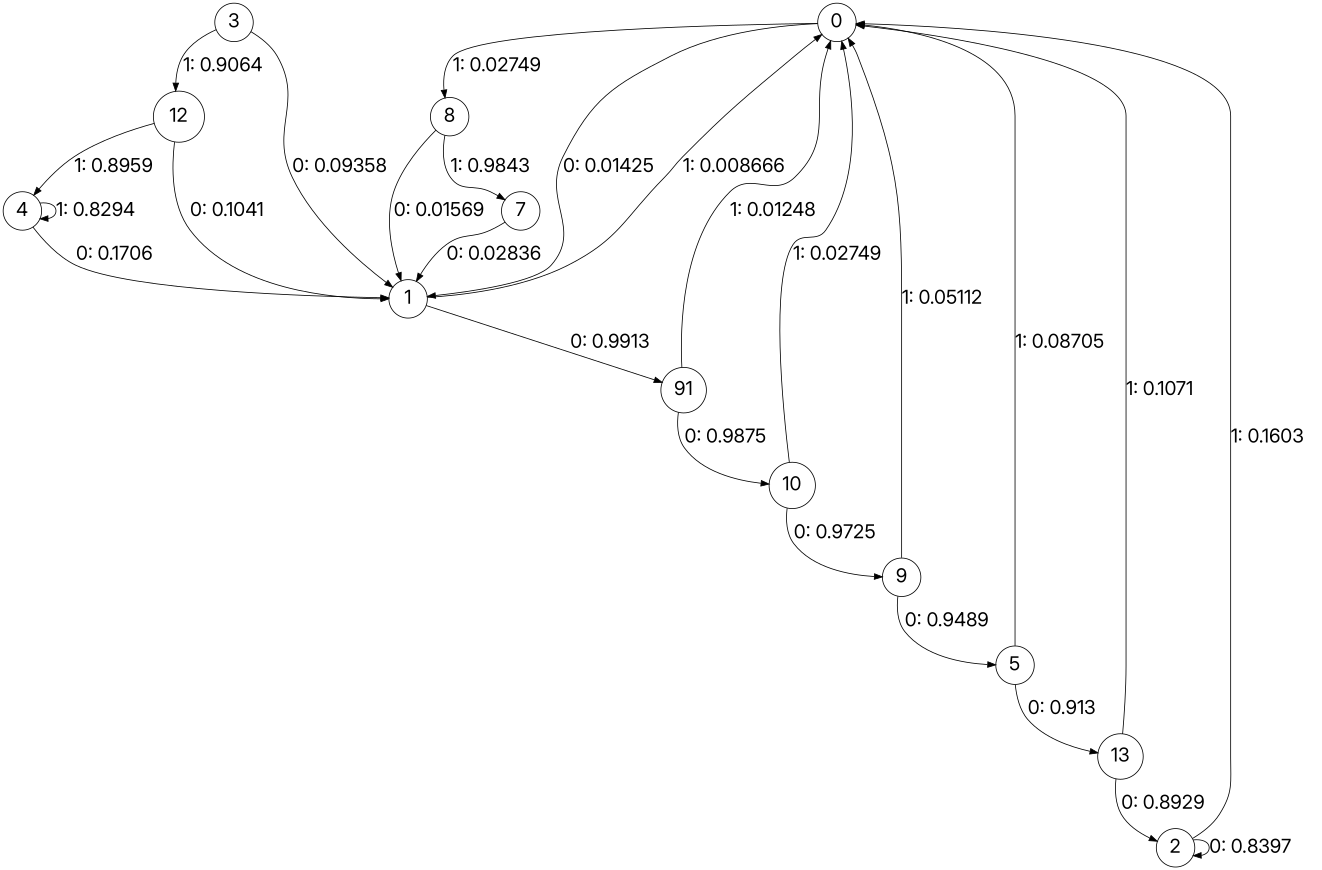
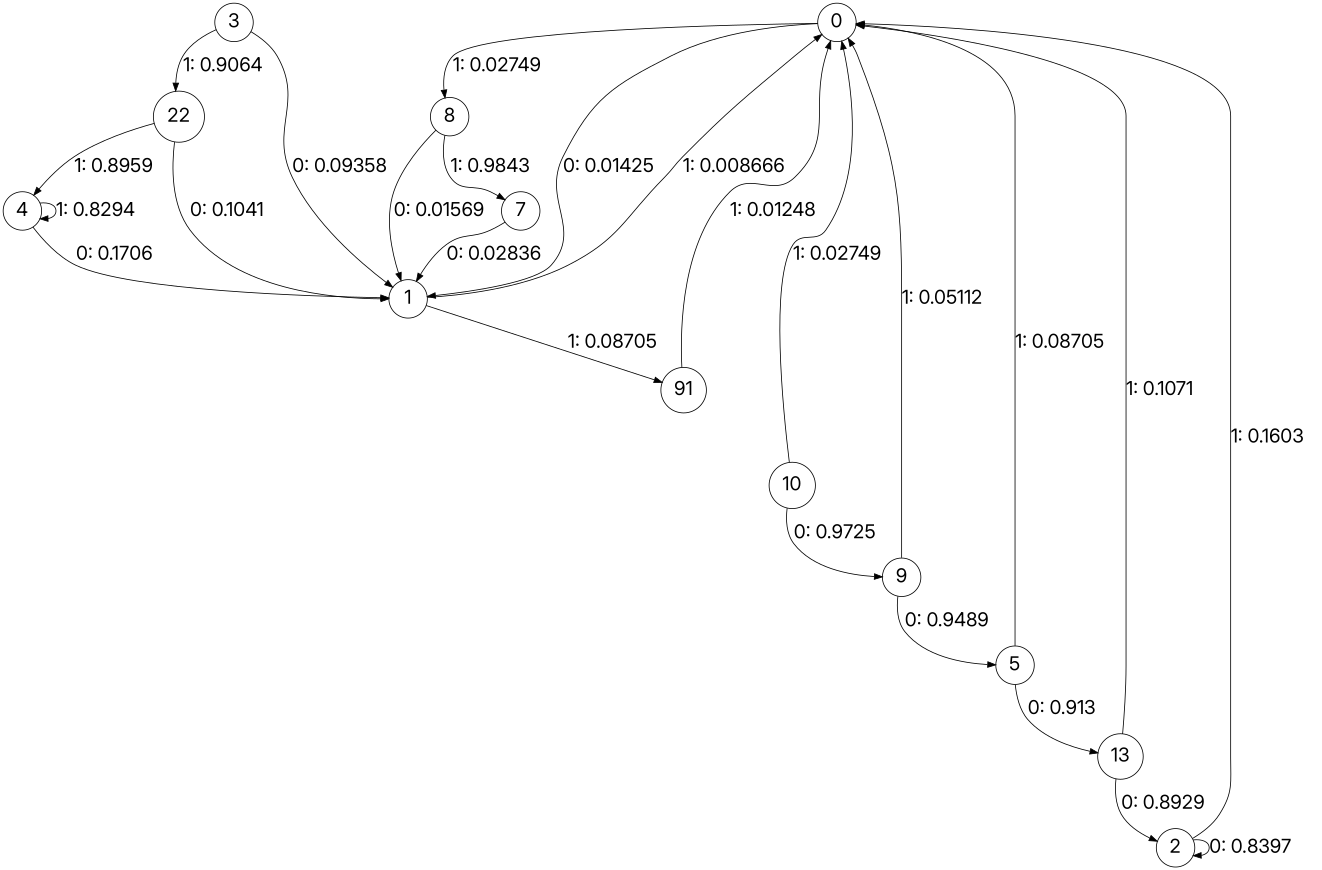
node "12": label "12" -> "22"
edge "1" -> "91": label "0: 0.9913   " -> "1: 0.08705  "
edge "91" -> "10": removed, label "0: 0.9875"
